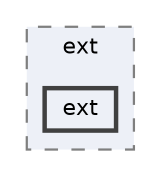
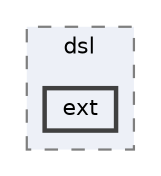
cluster "ext": label "ext" -> "dsl"
